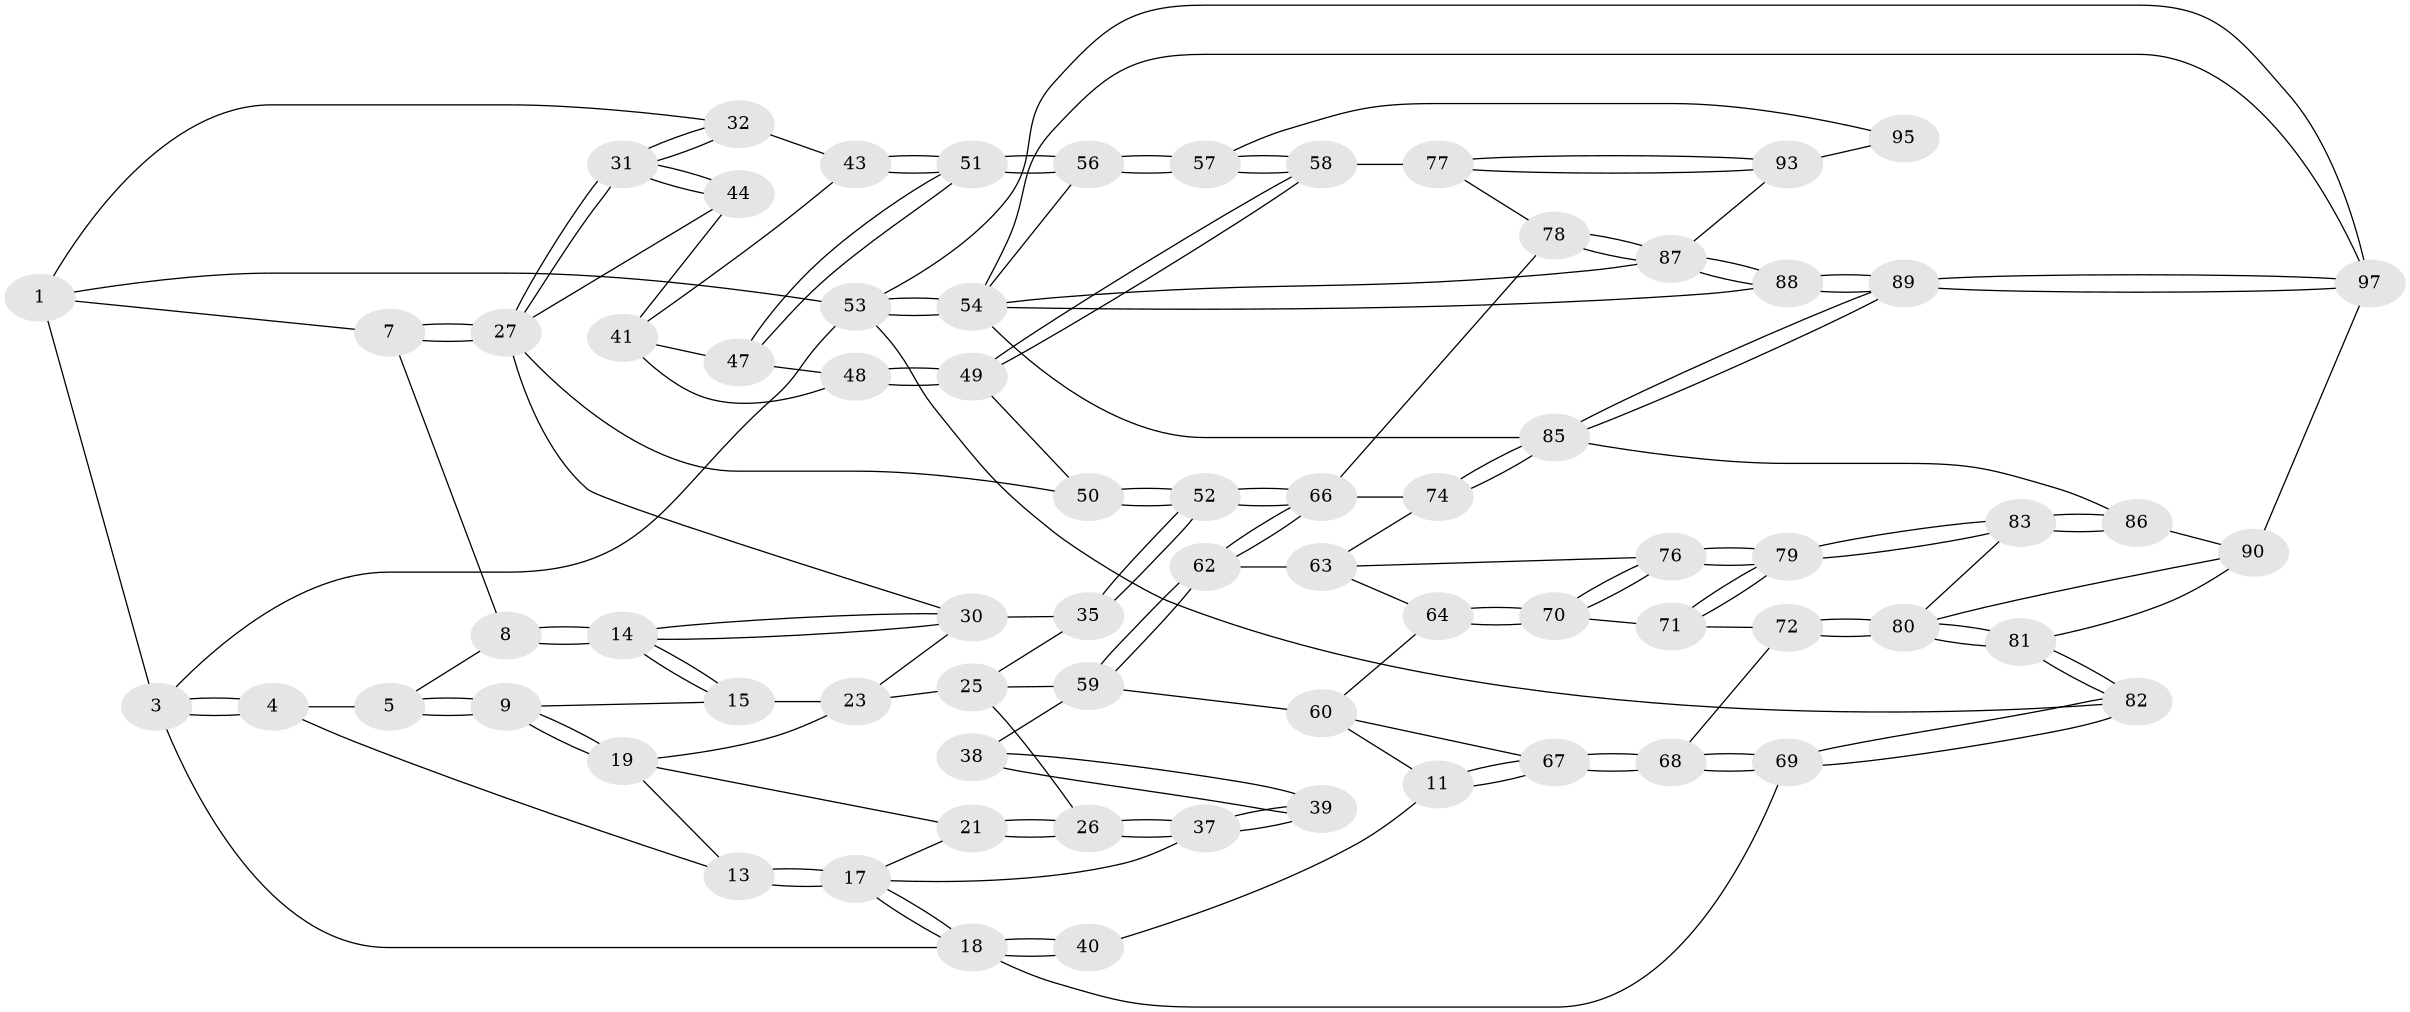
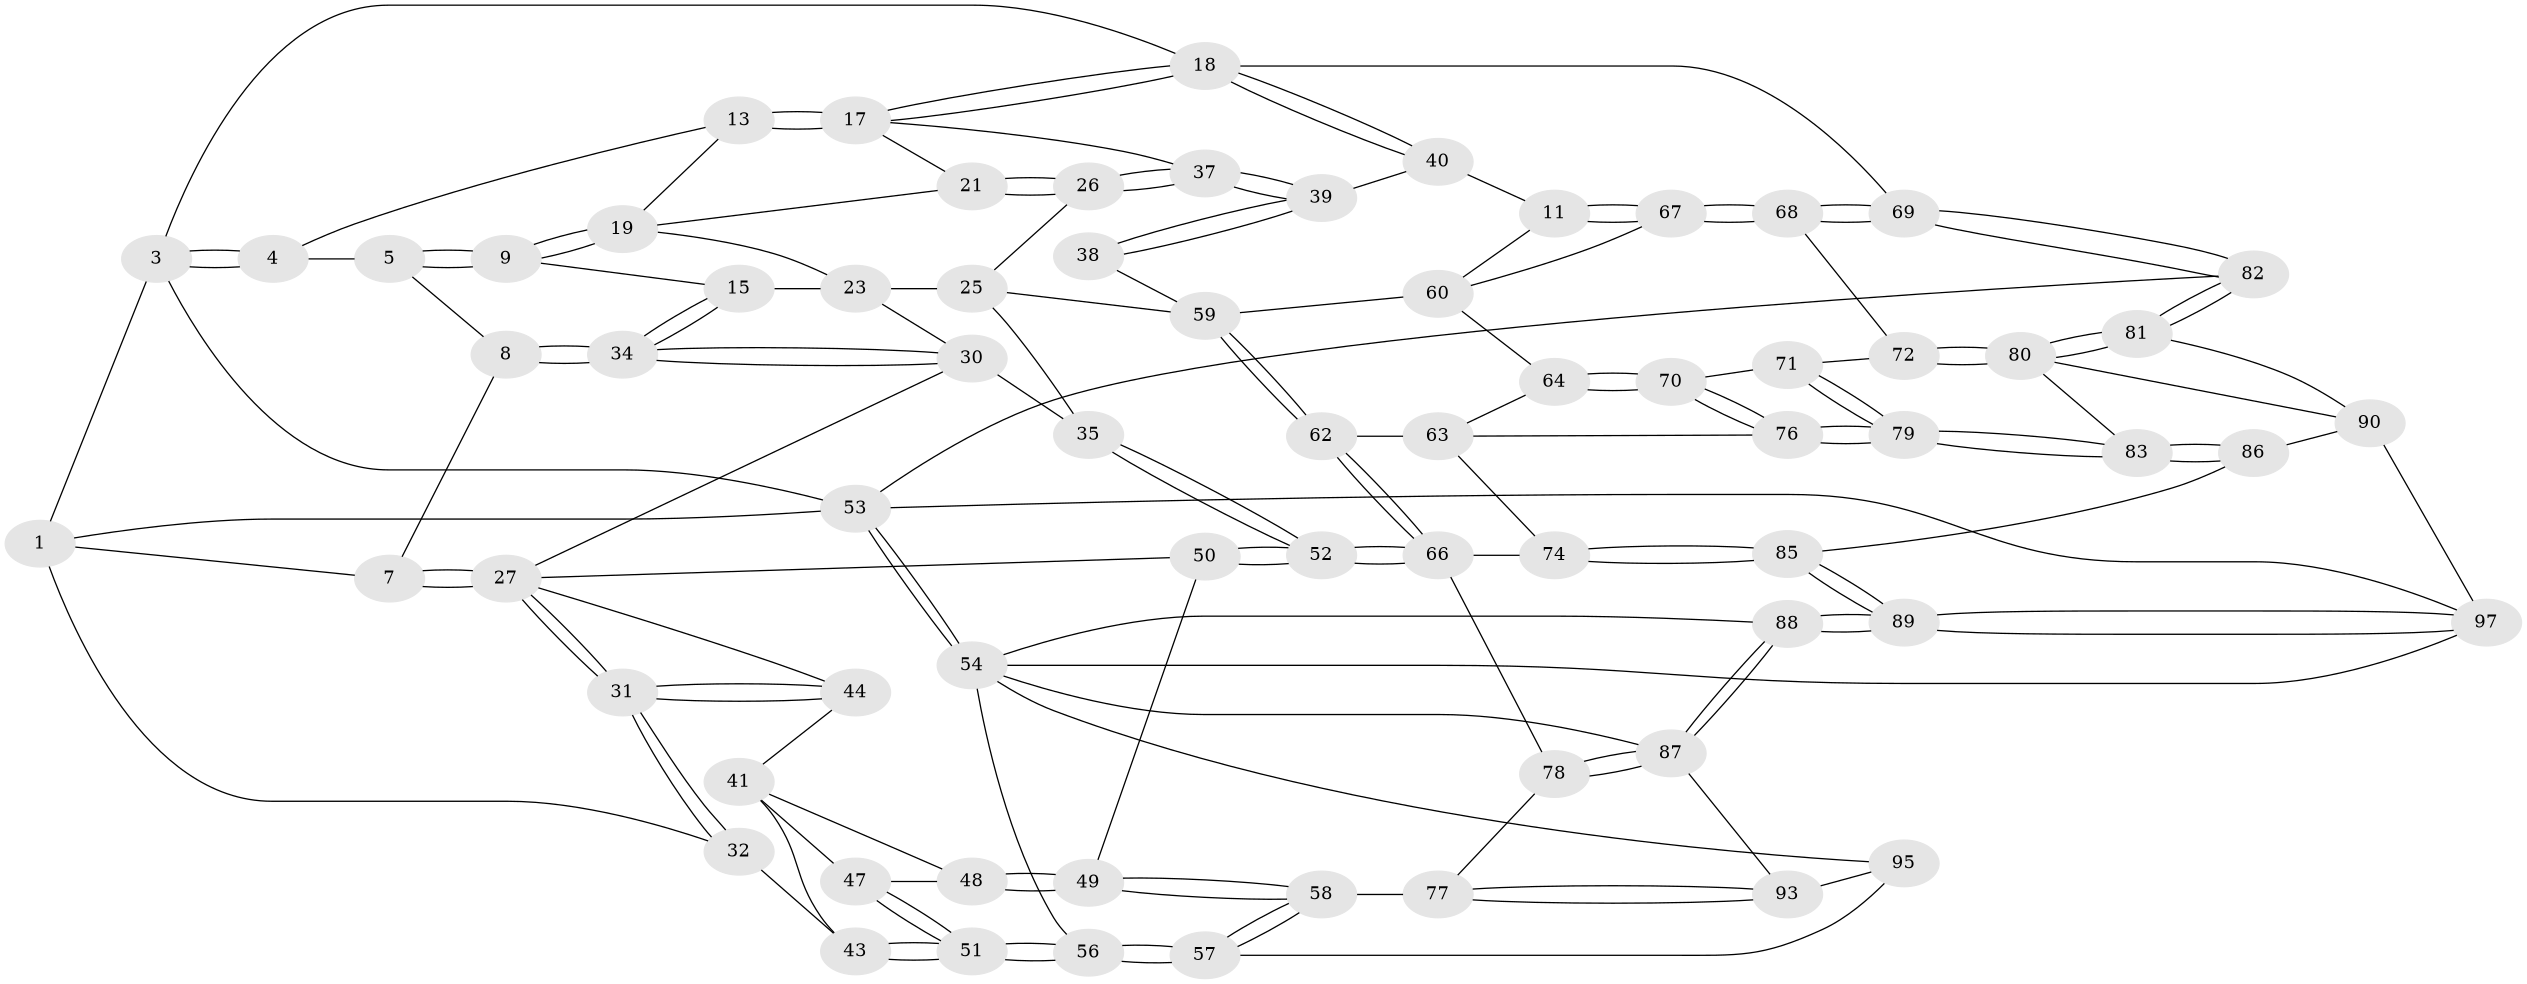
edge "40" -- "39": added
edge "54" -- "85": now "54" -- "95"
node "14": label "14" -> "34"
